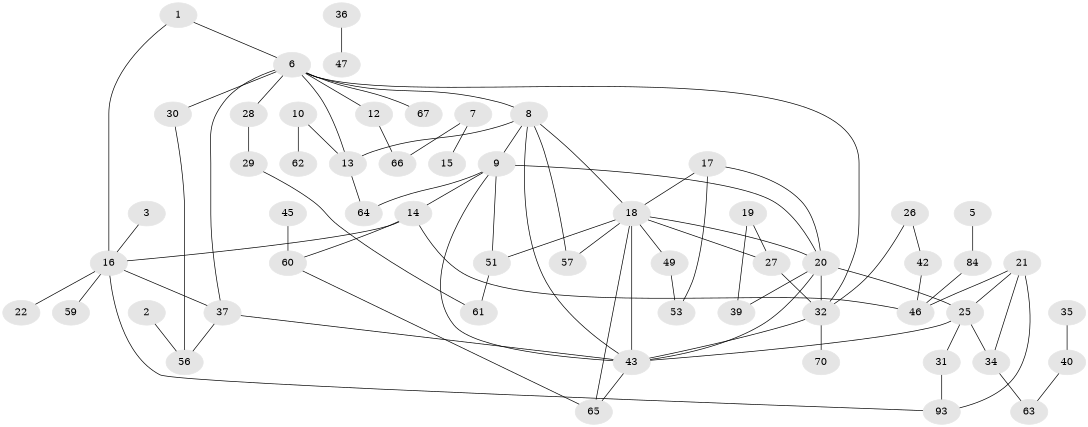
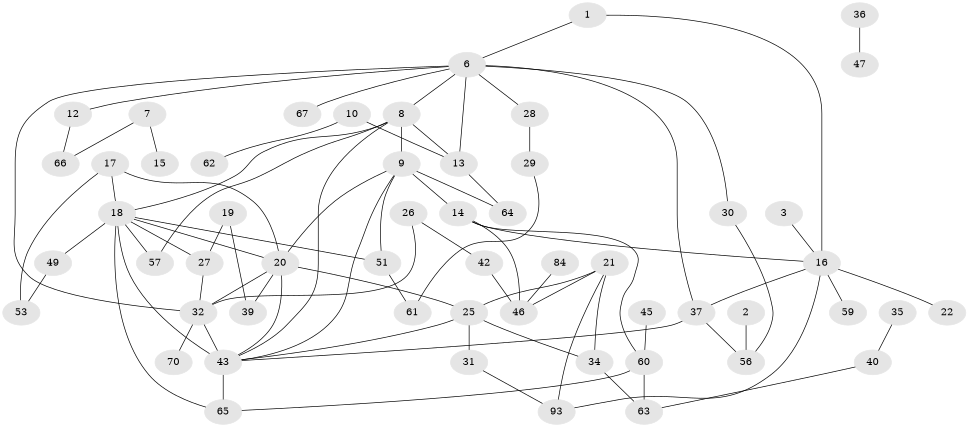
node "5": removed
edge "60" -- "63": added
